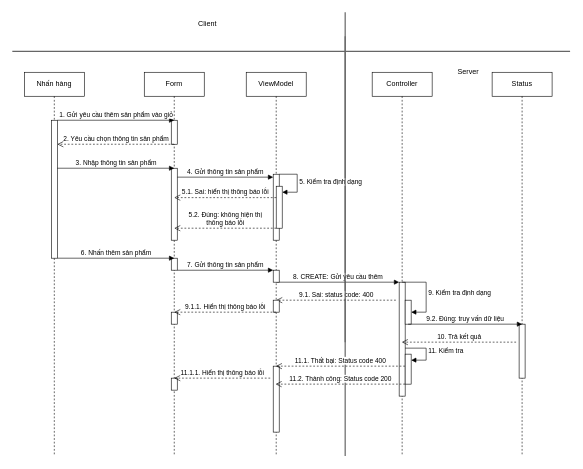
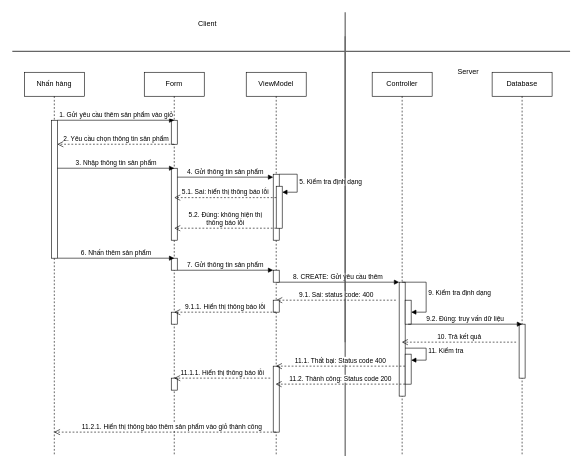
node "Status": label "Status" -> "Database"
edge "ViewModel" -> "Nhấn hàng": added, label "11.2.1. Hiển thị thông báo thêm sản phẩm vào giỏ thành công"
